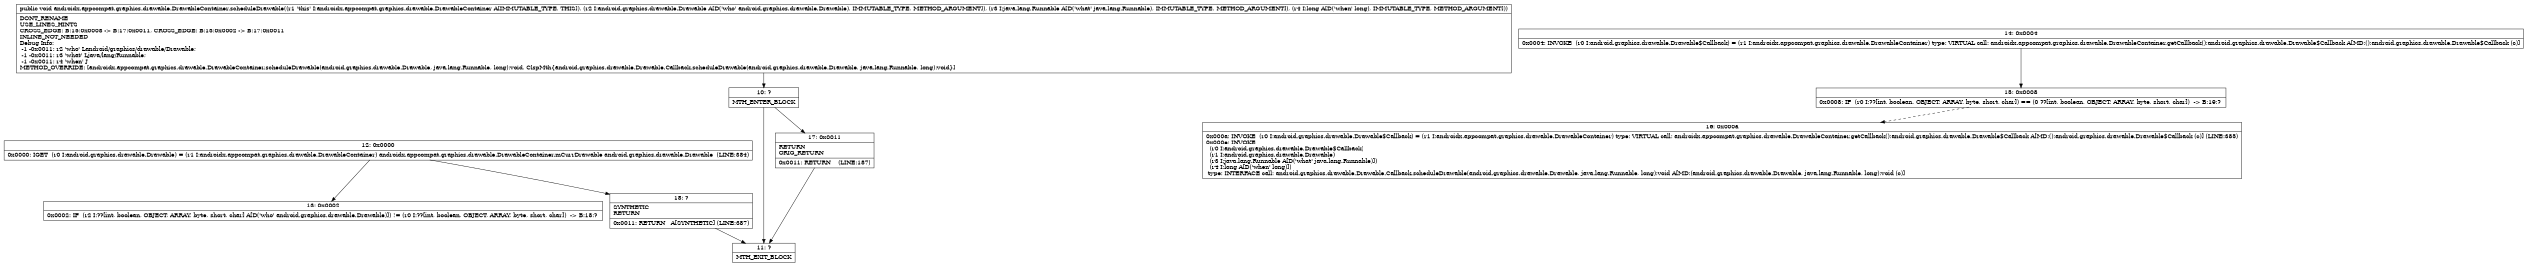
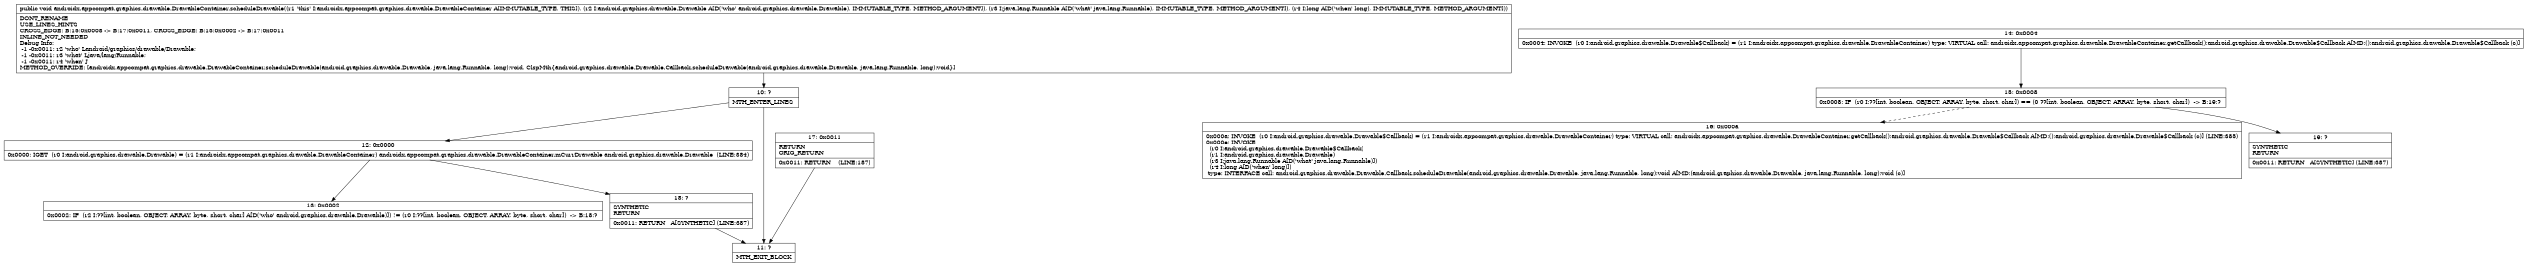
node "10: ?": text "MTH_ENTER_BLOCK" -> "MTH_ENTER_LINES"
edge "10: ?" -> "17: 0x0011": now "10: ?" -> "12: 0x0000"
node "19: ?": added
